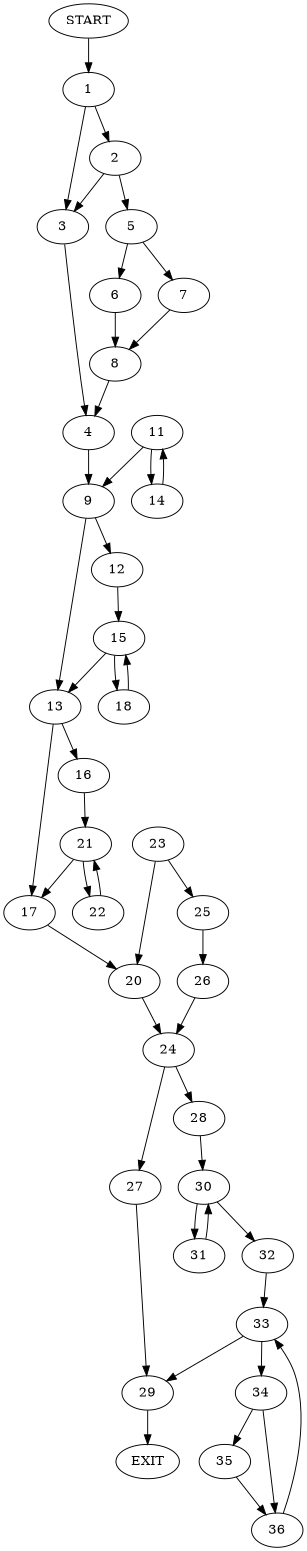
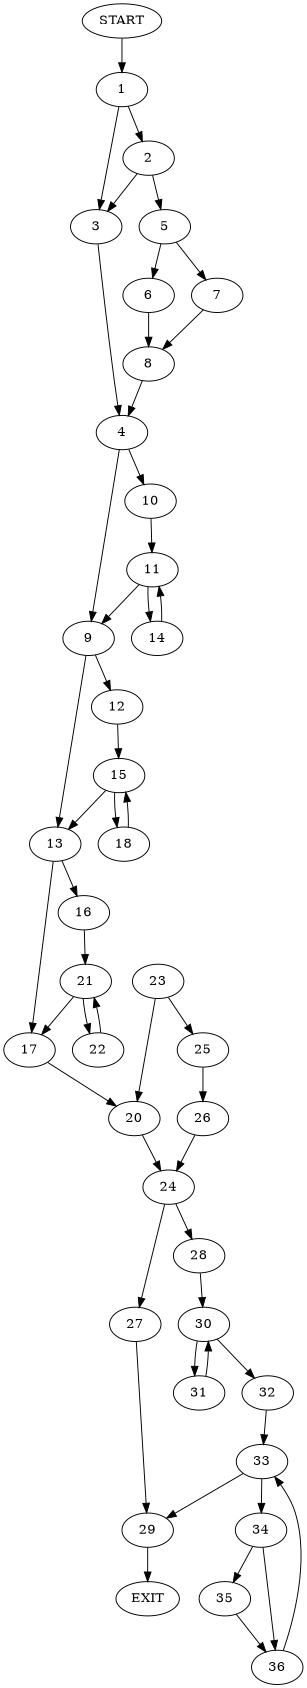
node "10": added
